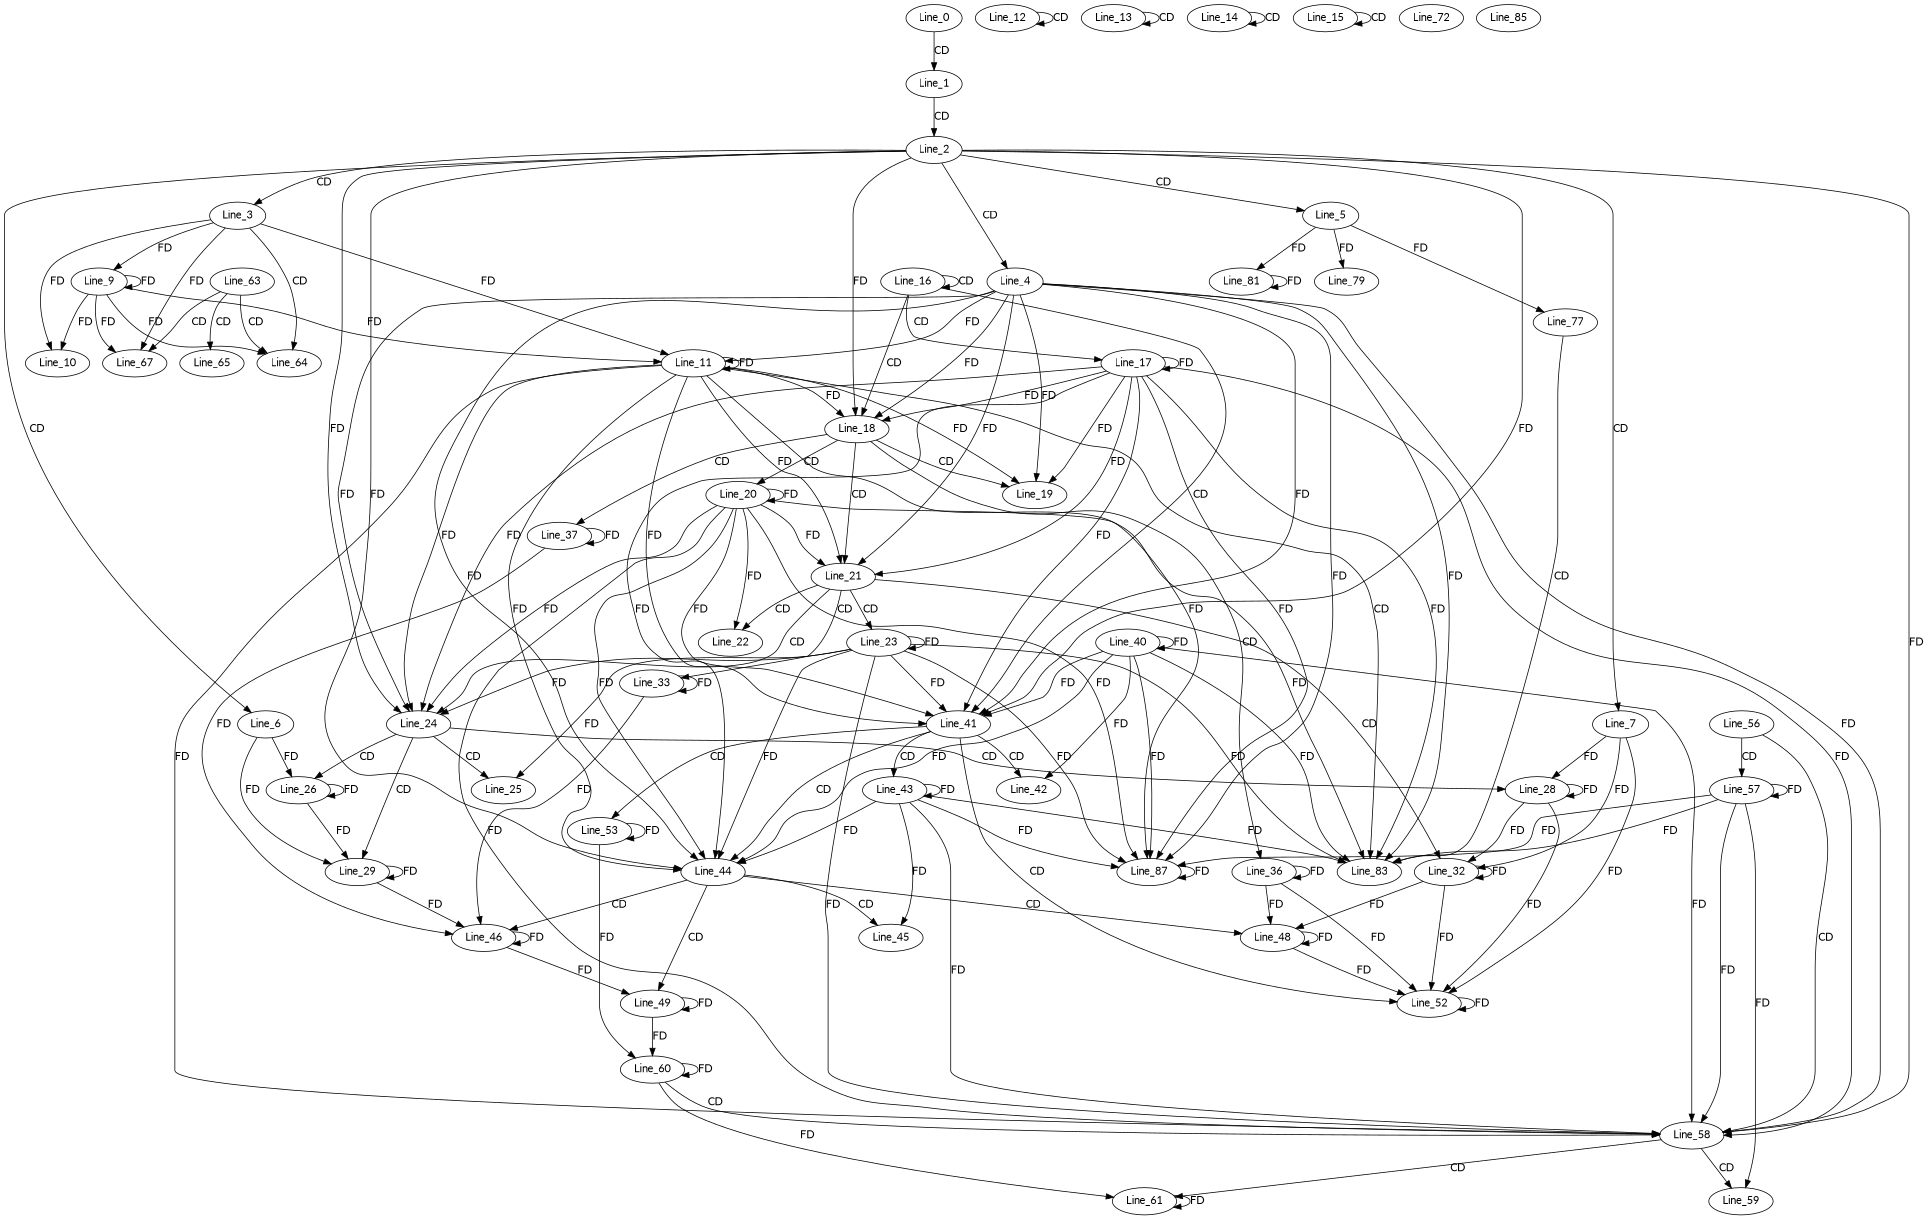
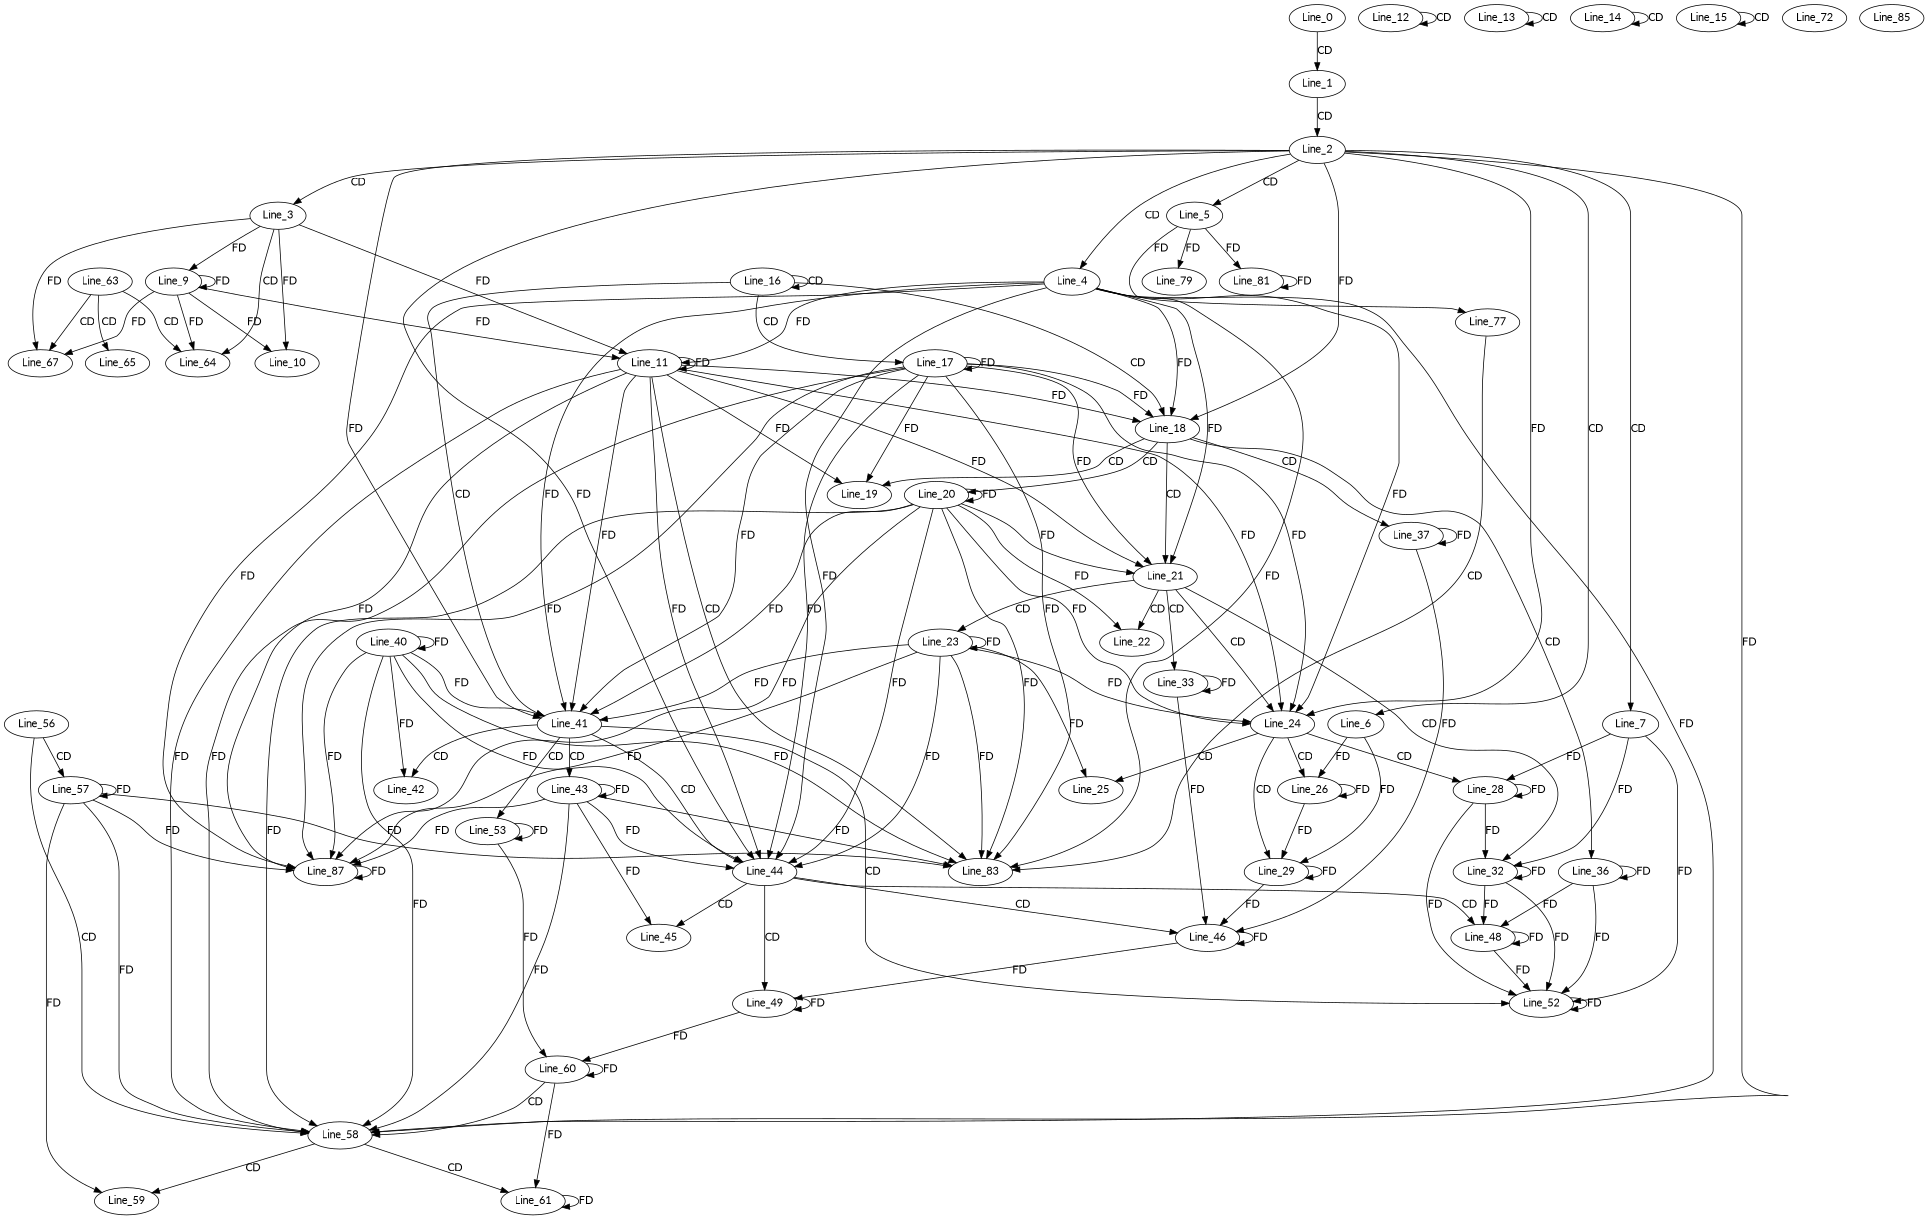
edge "Line_4" -> "Line_19": removed, label "FD"
edge "Line_23" -> "Line_58": removed, label "FD"
